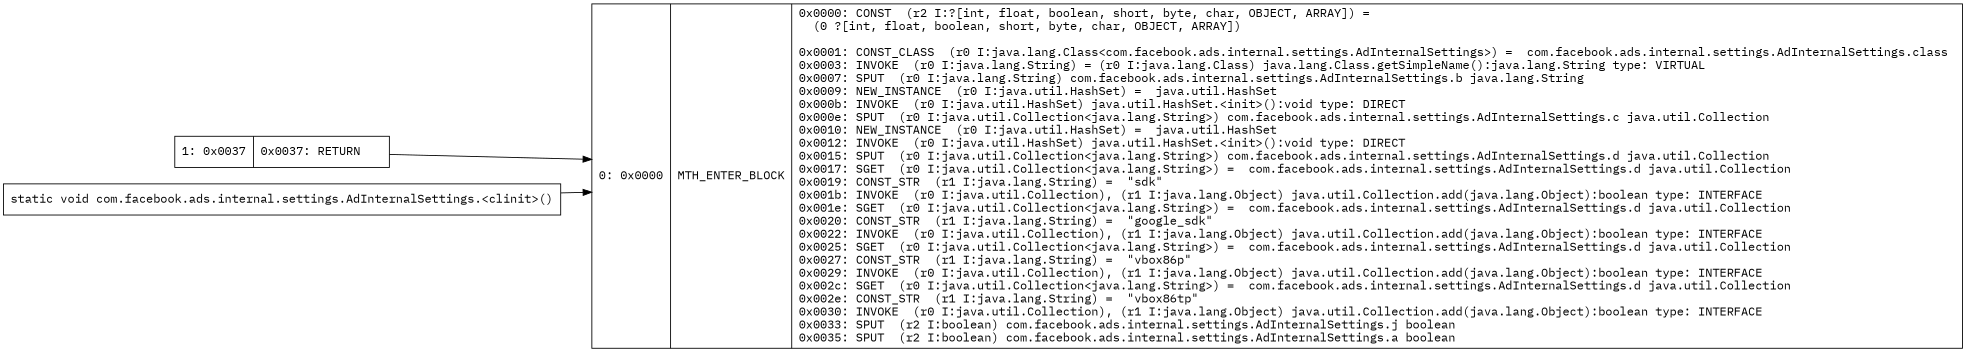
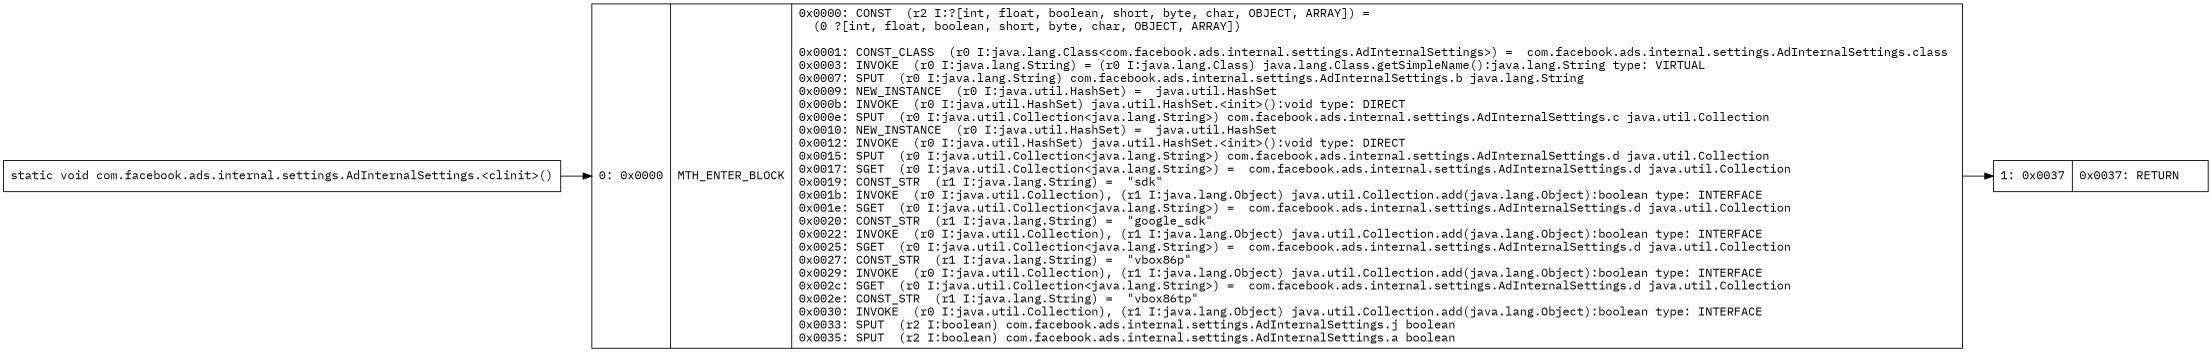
edge "1: 0x0037" -> "0: 0x0000": reversed
